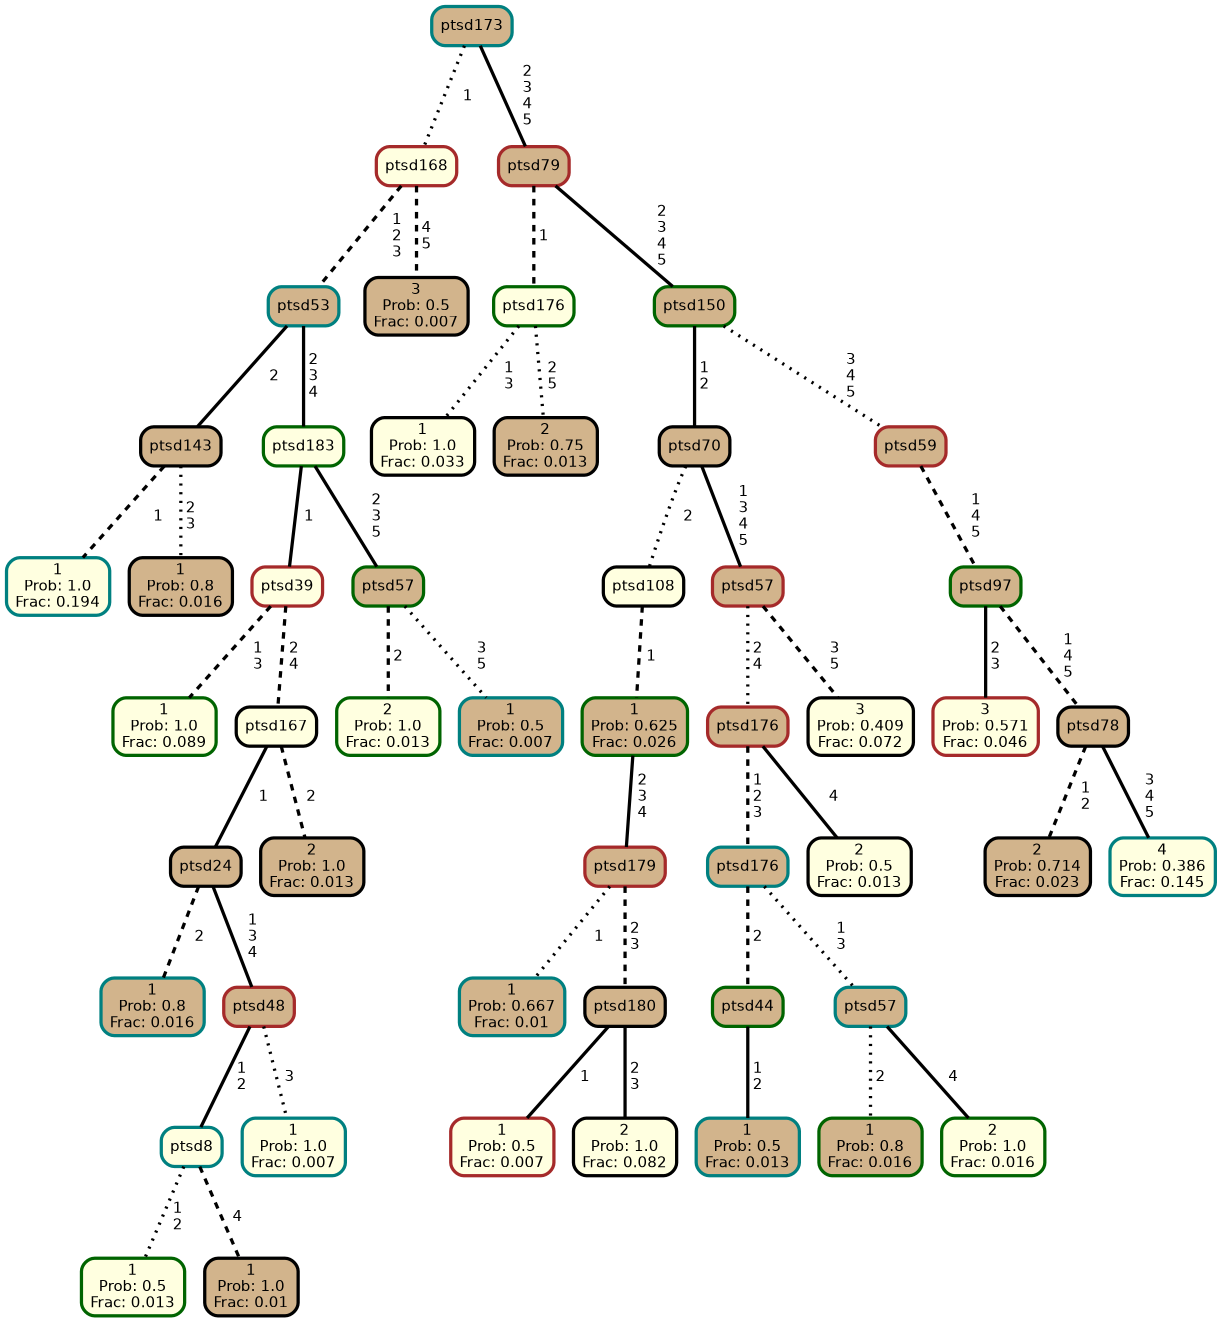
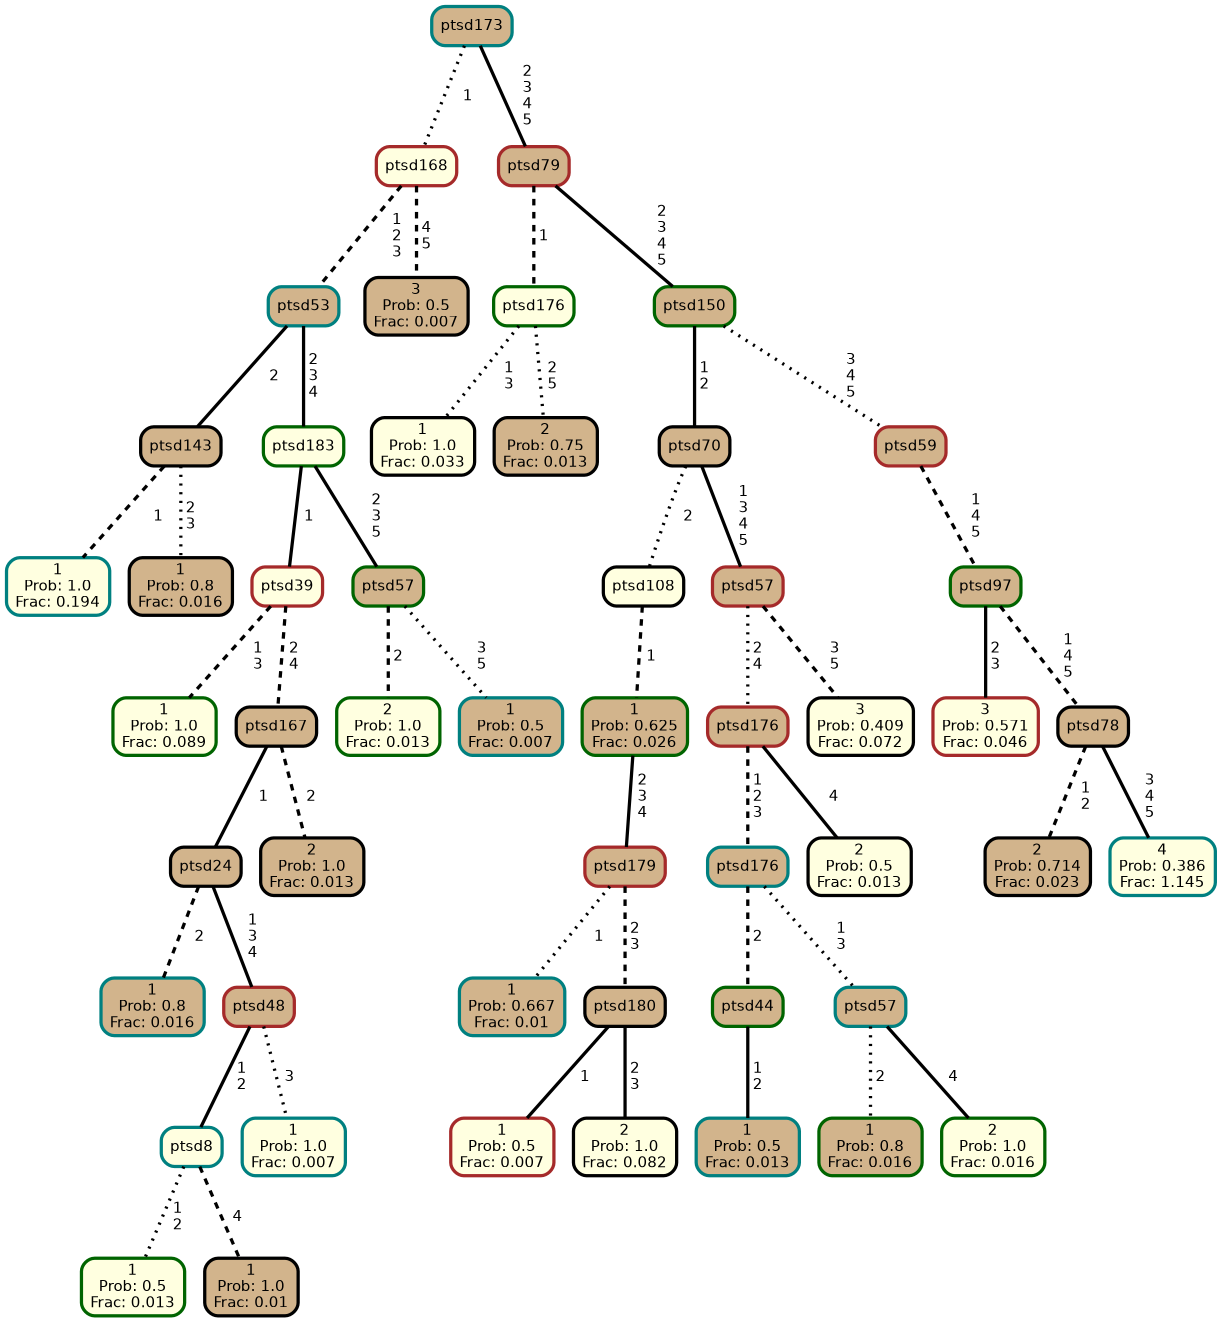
node "ptsd167": fillcolor lightyellow -> tan
node "4 Prob: 0.386 Frac: 0.145": label "4 Prob: 0.386 Frac: 0.145" -> "4 Prob: 0.386 Frac: 1.145"
